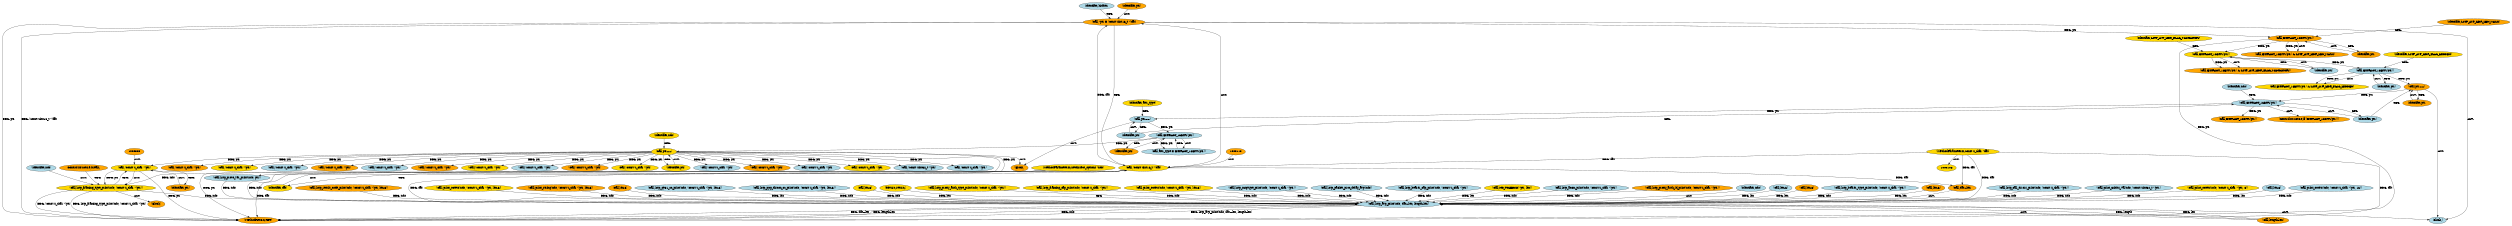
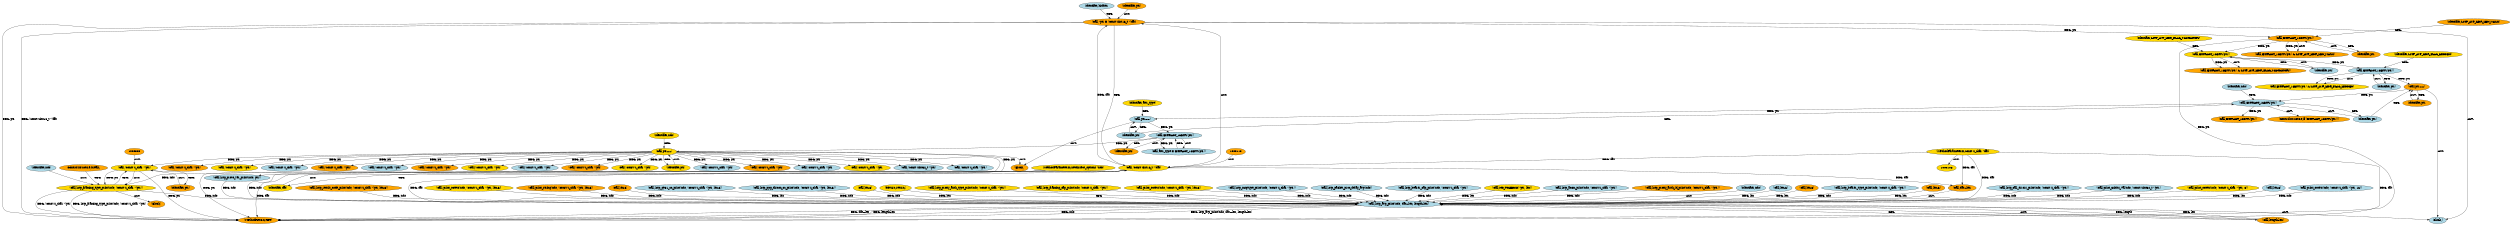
edge "(Call,l2tp_avp_print(ndo, dat+len, length-len))" -> "(Call,length-len)": added, label "CFG:"
